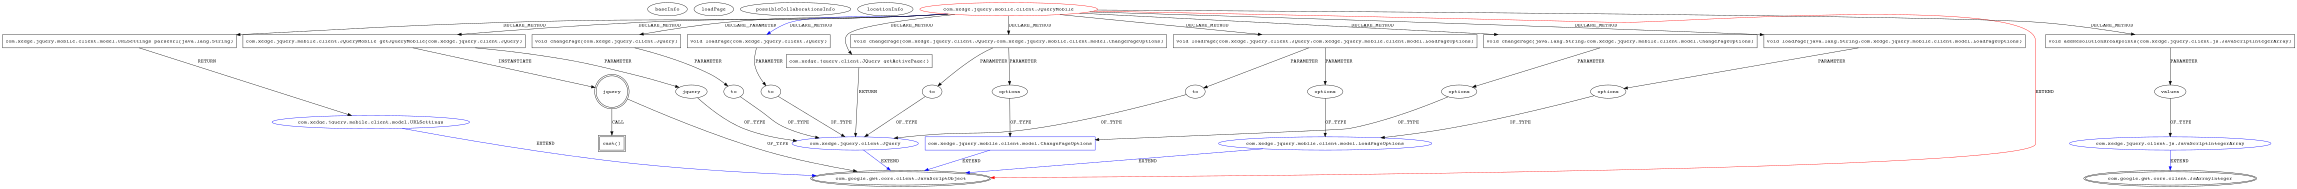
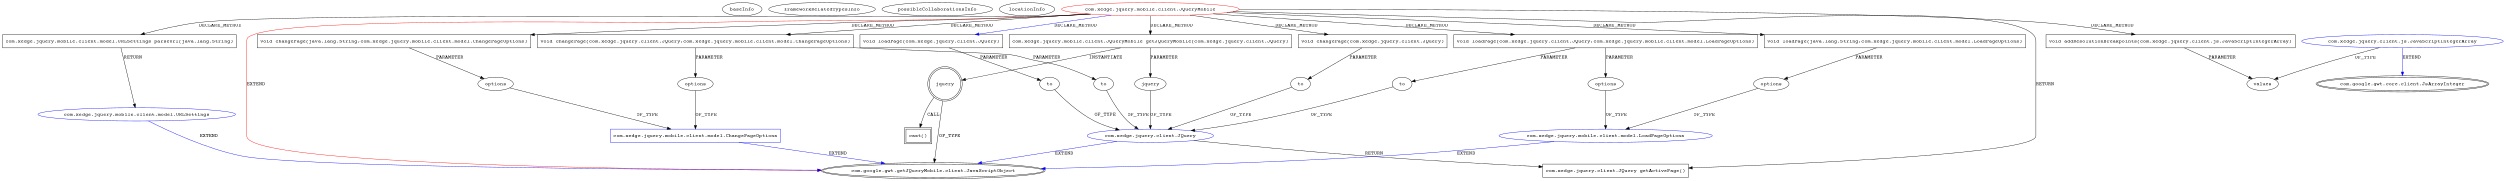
node "loadPage": label "loadPage" -> "frameworkRelatedTypesInfo"
edge "com.xedge.jquery.mobile.client.JQueryMobile" -> "void changePage(com.xedge.jquery.client.JQuery)": label "DECLARE_PARAMETER" -> "DECLARE_METHOD"
edge "com.xedge.jquery.mobile.client.JQueryMobile" -> "com.xedge.jquery.client.JQuery getActivePage()": label "DECLARE_METHOD" -> "RETURN"
edge "com.xedge.jquery.client.JQuery getActivePage()" -> "com.xedge.jquery.client.JQuery": reversed
edge "values" -> "com.xedge.jquery.client.js.JavaScriptIntegerArray": reversed
node "com.google.gwt.core.client.JavaScriptObject": label "com.google.gwt.core.client.JavaScriptObject" -> "com.google.gwt.getJQueryMobile.client.JavaScriptObject"
